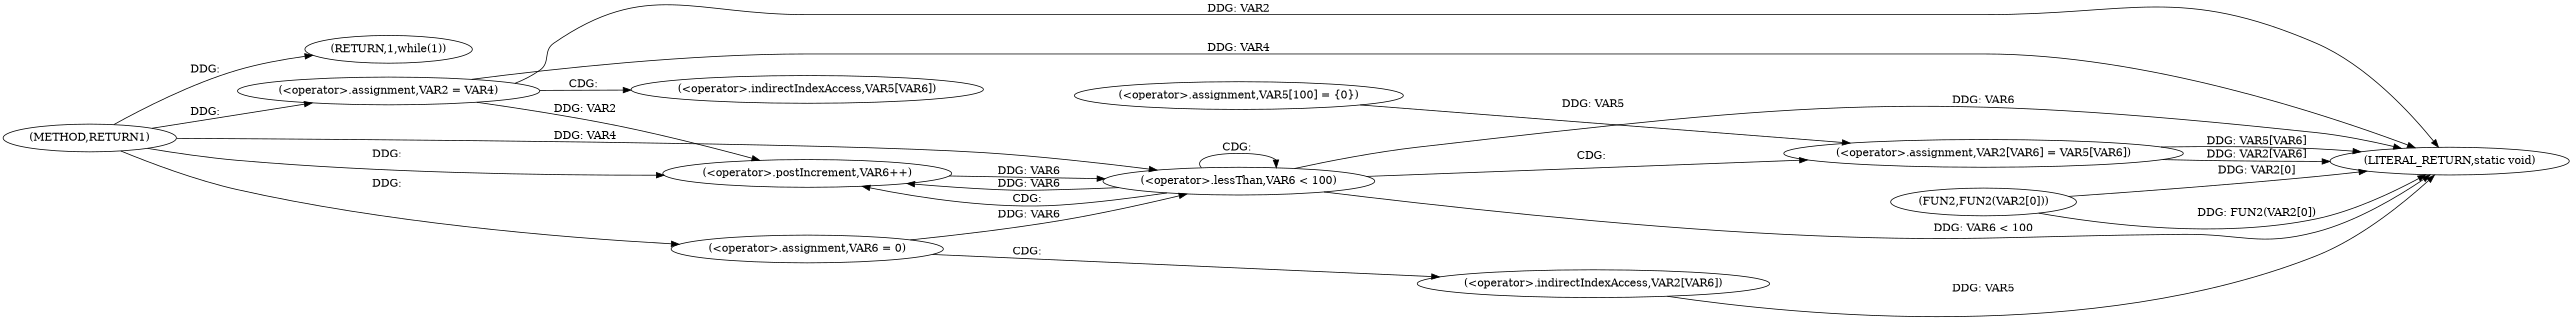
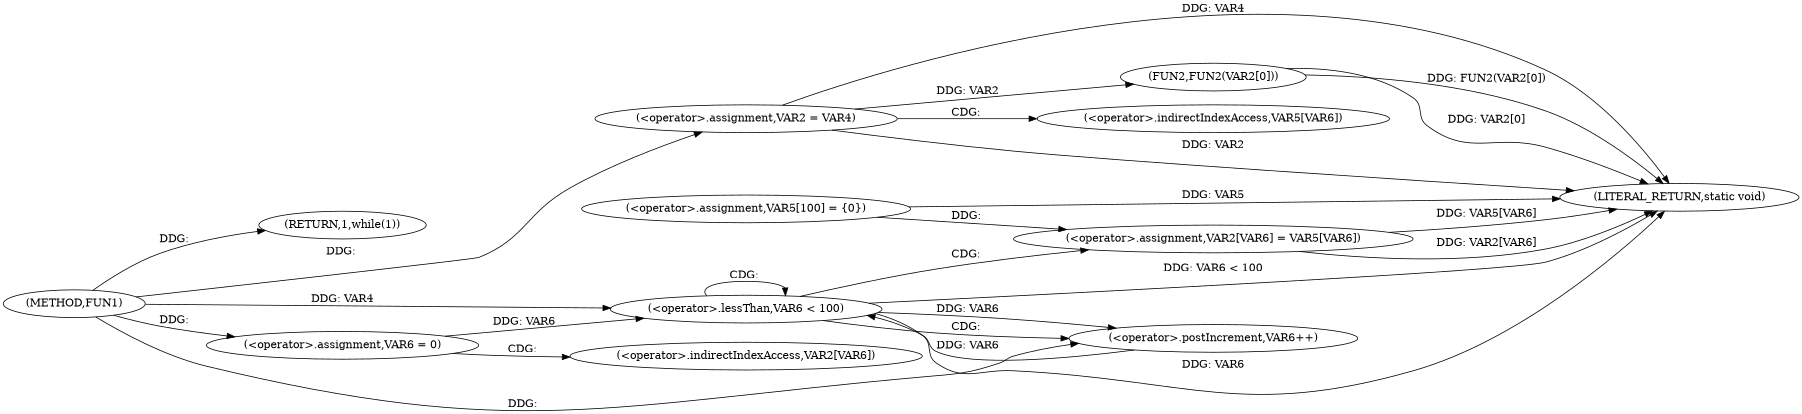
edge "(<operator>.assignment,VAR5[100] = {0})" -> "(<operator>.assignment,VAR2[VAR6] = VAR5[VAR6])": label "DDG: VAR5" -> "DDG: "
edge "(<operator>.assignment,VAR2 = VAR4)" -> "(<operator>.postIncrement,VAR6++)": now "(<operator>.assignment,VAR2 = VAR4)" -> "(FUN2,FUN2(VAR2[0]))"
node "(METHOD,RETURN1)": label "(METHOD,RETURN1)" -> "(METHOD,FUN1)"
edge "(<operator>.indirectIndexAccess,VAR2[VAR6])" -> "(LITERAL_RETURN,static void)": now "(<operator>.assignment,VAR5[100] = {0})" -> "(LITERAL_RETURN,static void)"
